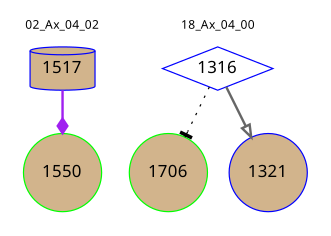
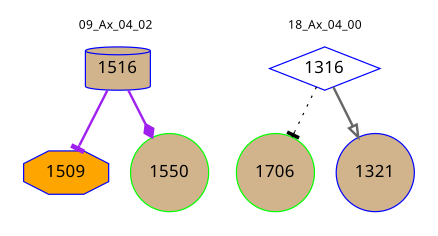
cluster "02_Ax_04_02": label "02_Ax_04_02" -> "09_Ax_04_02"
node "1517": label "1517" -> "1516"
node "1509": added
